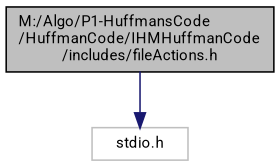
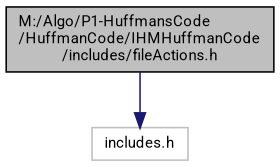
node "stdio.h": label "stdio.h" -> "includes.h"
